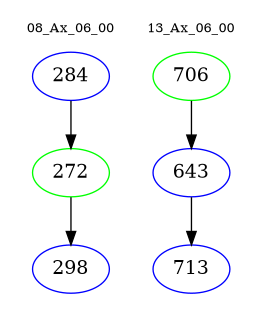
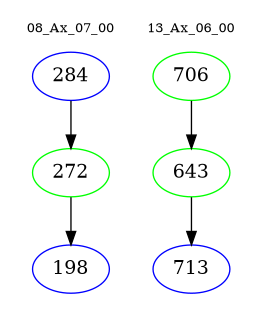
cluster "08_Ax_06_00": label "08_Ax_06_00" -> "08_Ax_07_00"
node "643": color blue -> green
node "298": label "298" -> "198"
